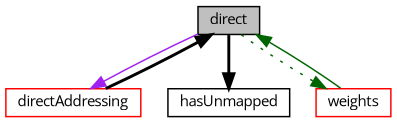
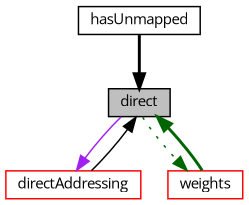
edge "direct" -> "hasUnmapped": reversed
edge "weights" -> "direct": style solid -> bold
edge "directAddressing" -> "direct": style bold -> solid
